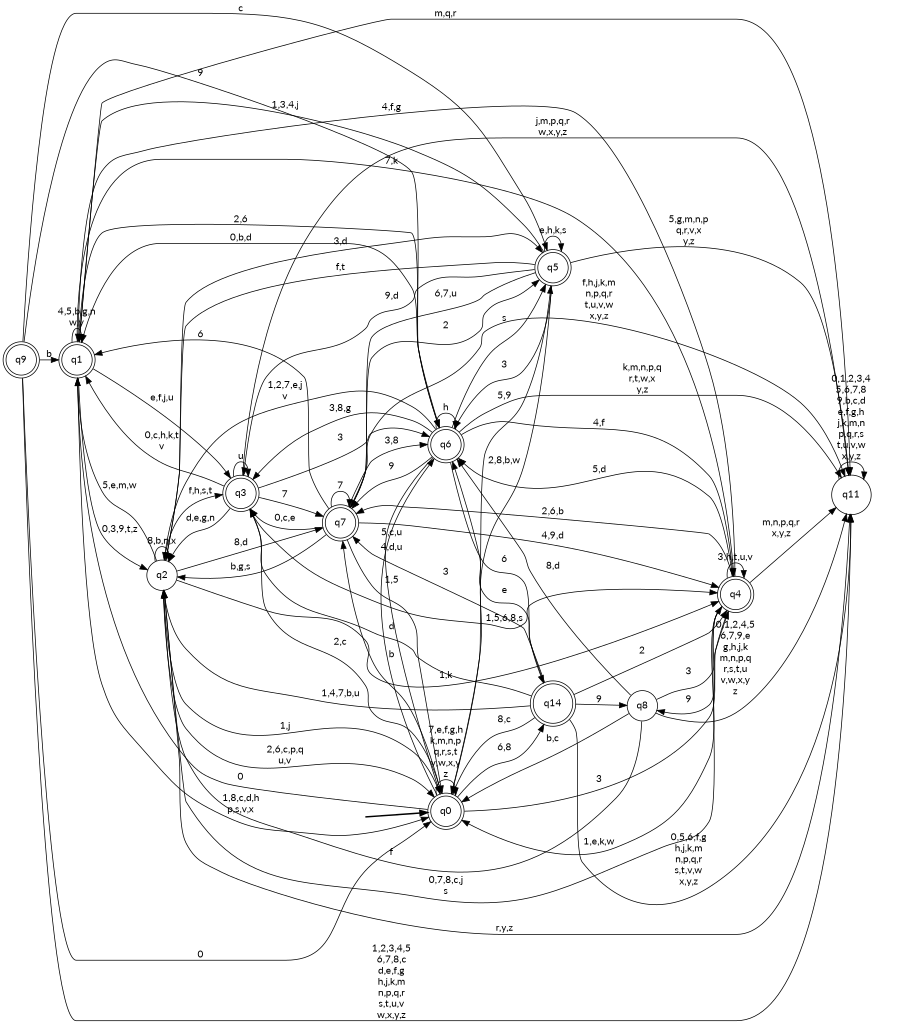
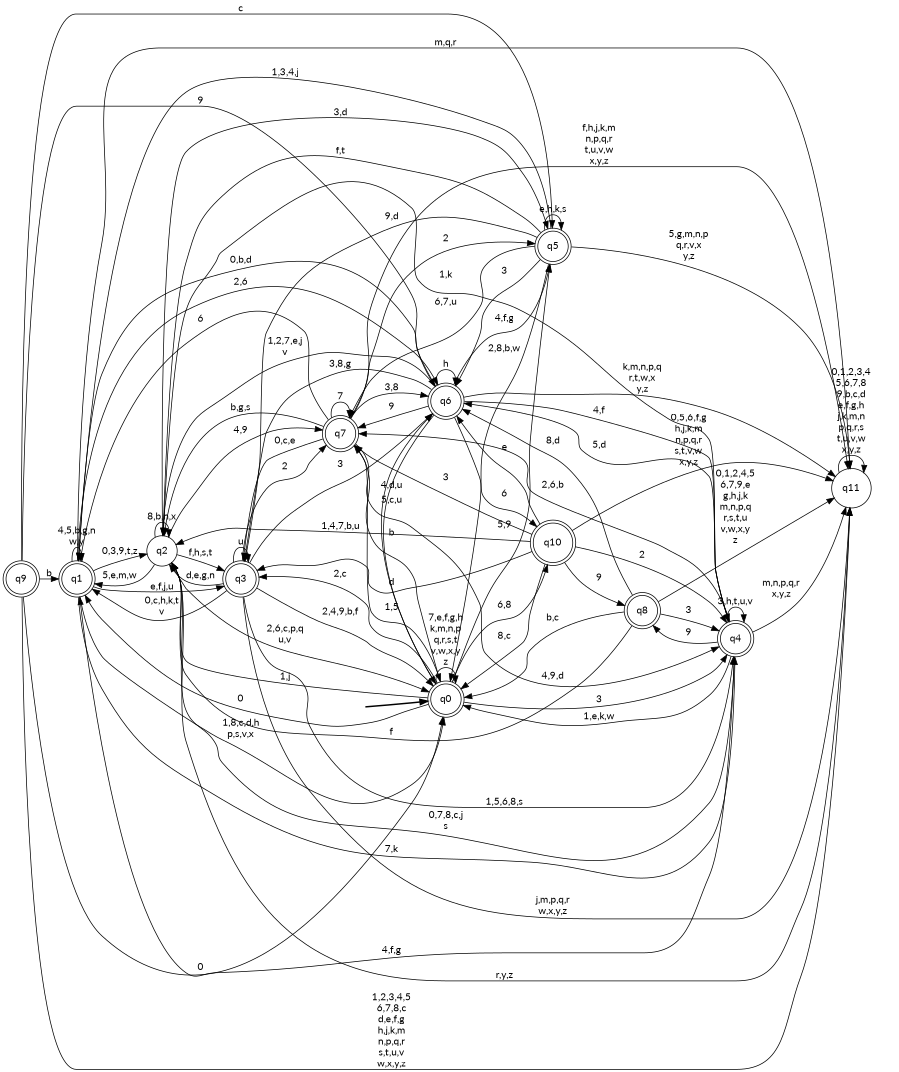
edge "q6" -> "q5": label "s" -> "4,f,g"
edge "q3" -> "q7": label "7" -> "2"
edge "q2" -> "q7": label "8,d" -> "4,9"
edge "q3" -> "q0": added, label "2,4,9,b,f"
node "q14": label "q14" -> "q10"
node "q8": shape circle -> doublecircle
